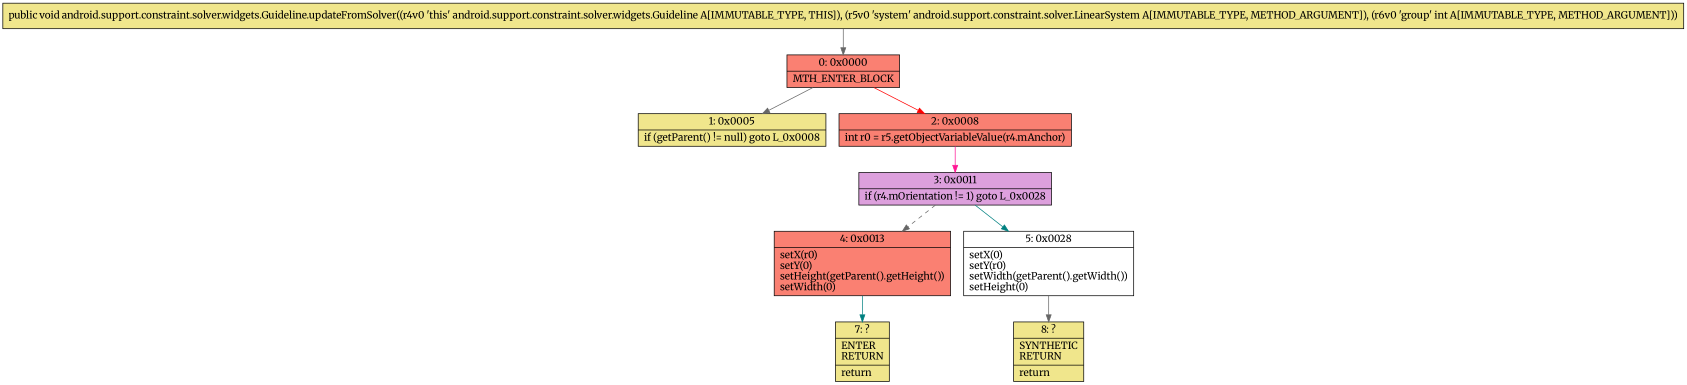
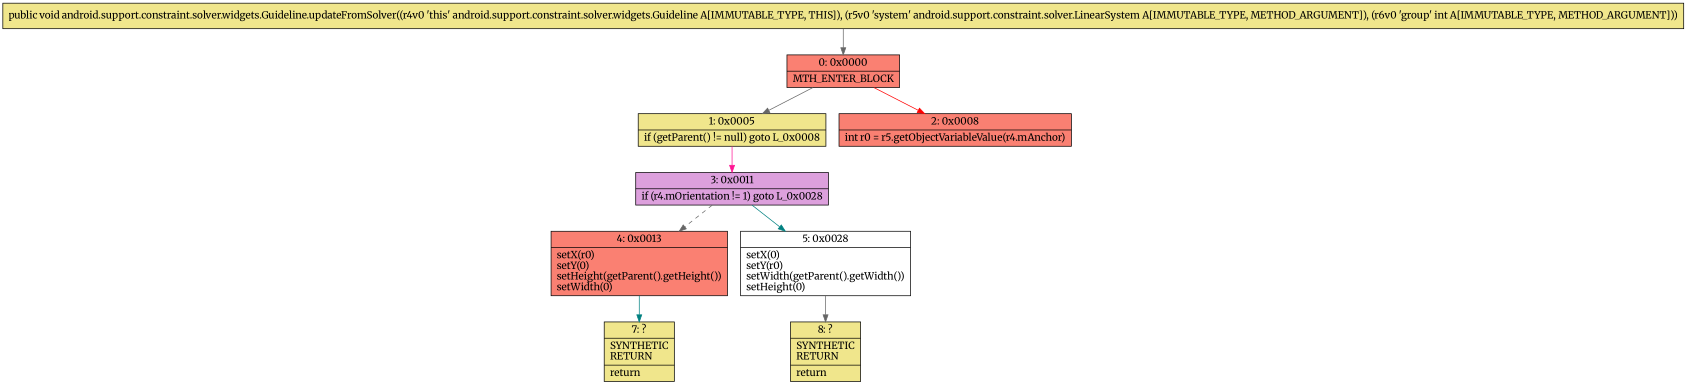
edge "2: 0x0008" -> "3: 0x0011": now "1: 0x0005" -> "3: 0x0011"
node "7: ?": text "ENTER" -> "SYNTHETIC"
